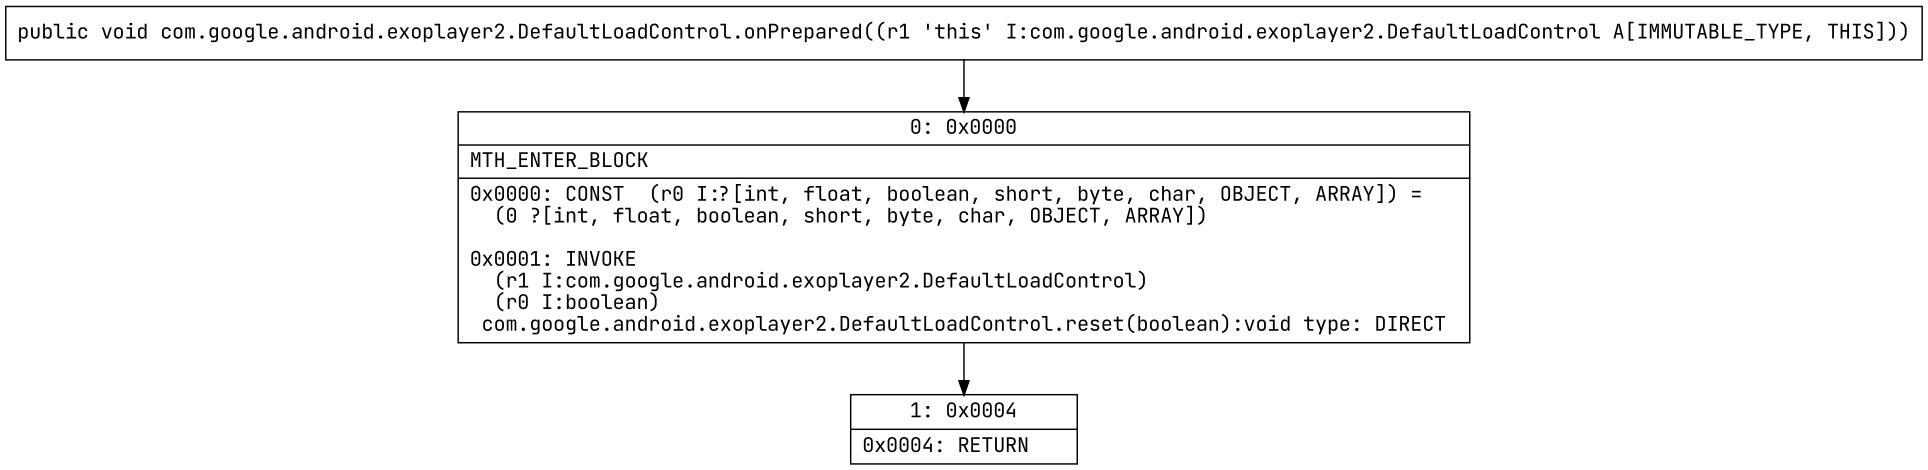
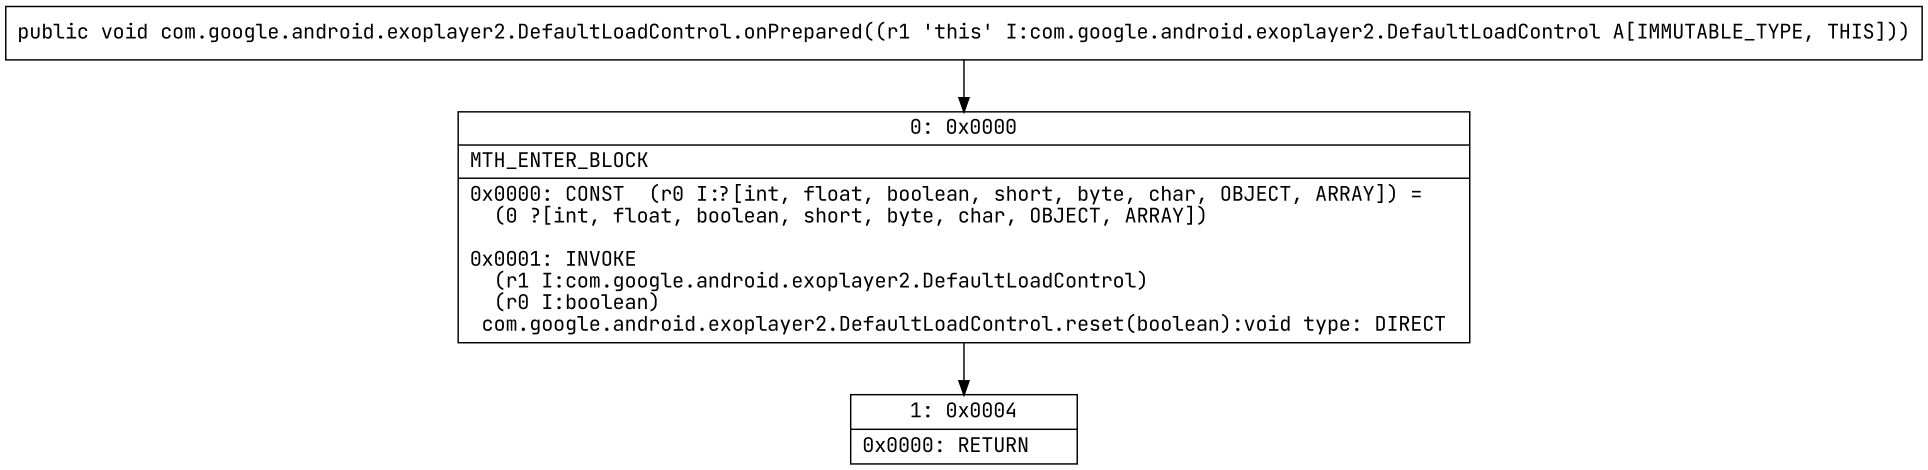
node "1: 0x0004": text "0x0004: RETURN" -> "0x0000: RETURN"
